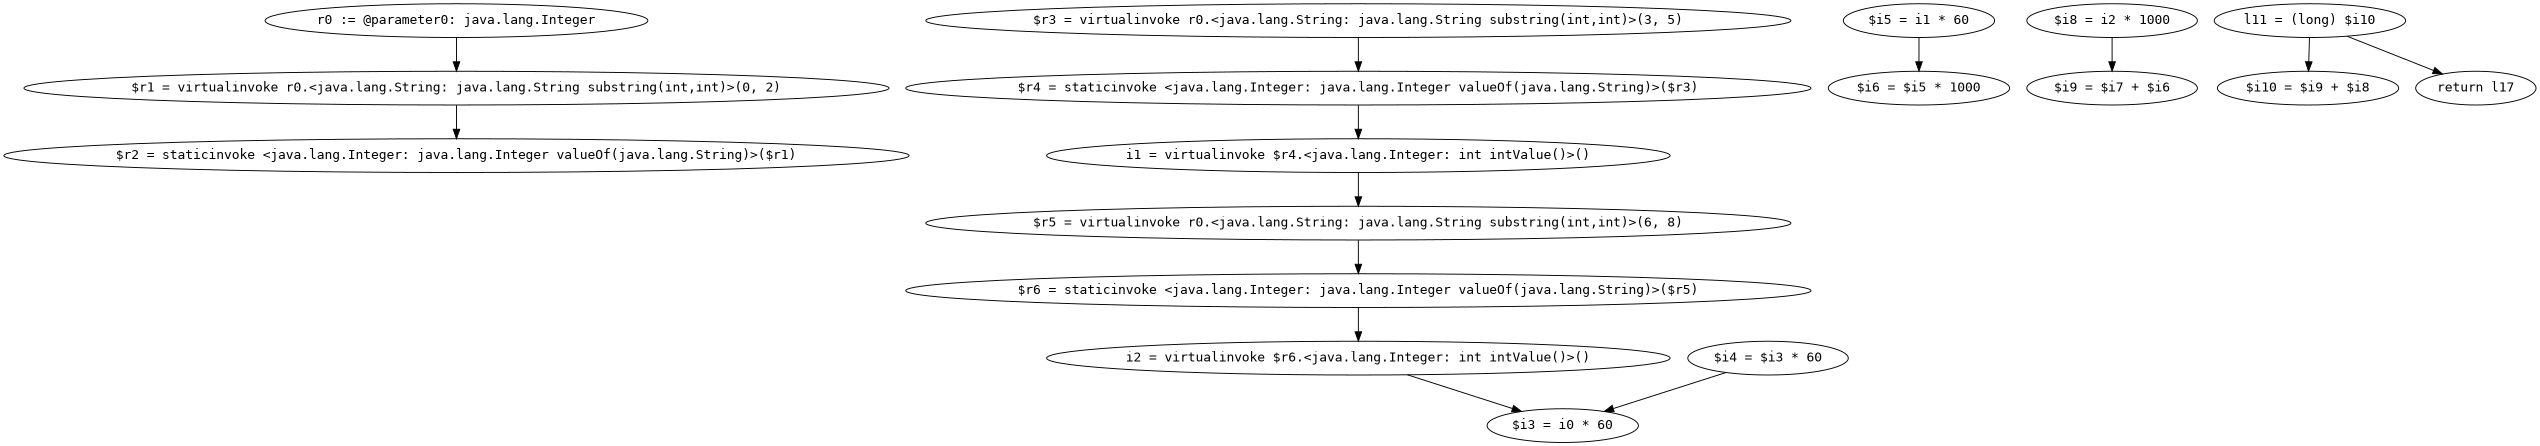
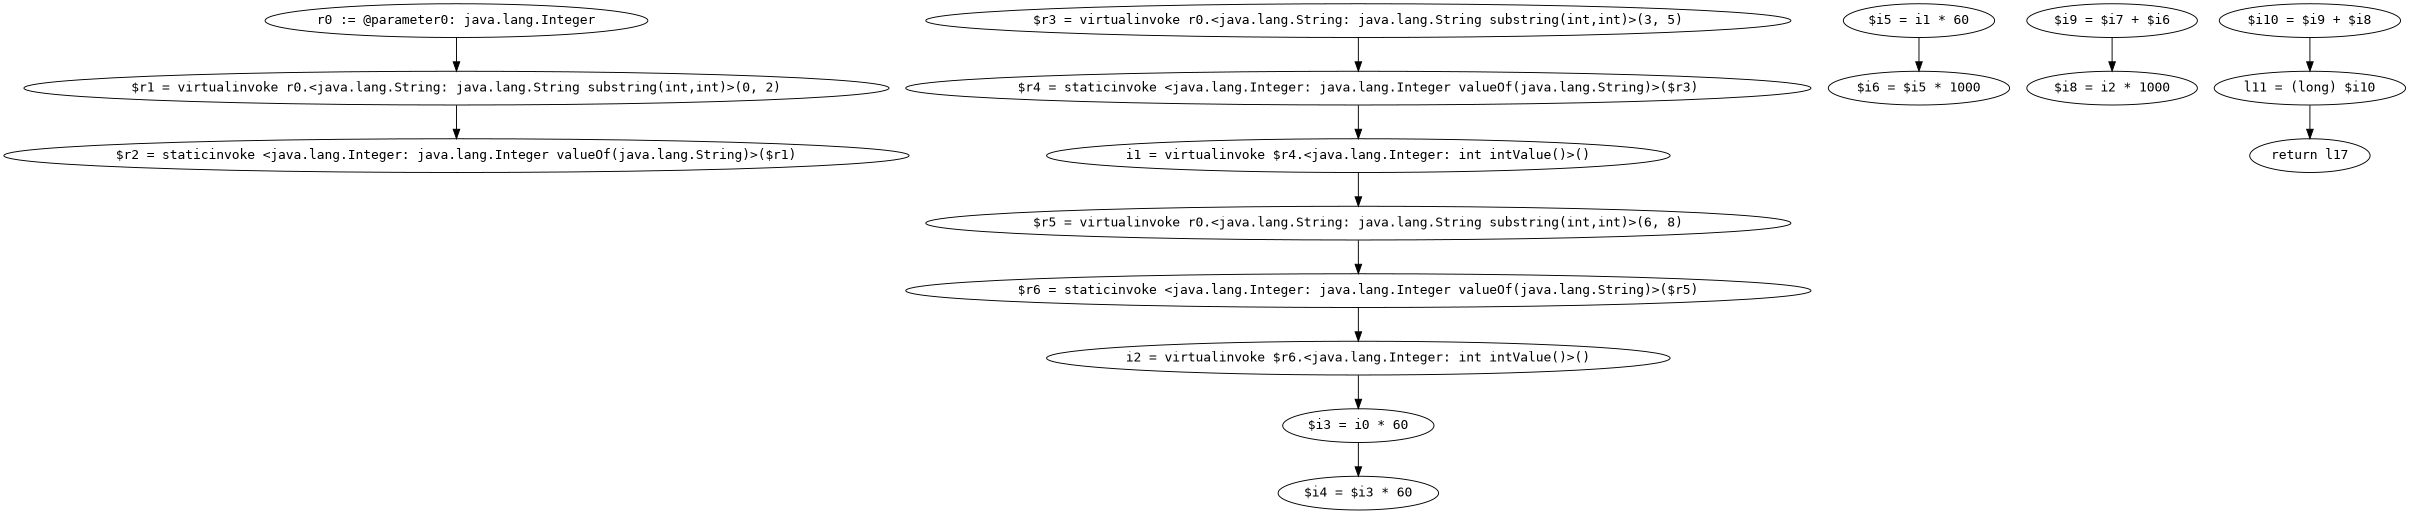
edge "$i8 = i2 * 1000" -> "$i9 = $i7 + $i6": reversed
edge "l11 = (long) $i10" -> "$i10 = $i9 + $i8": reversed
edge "$i4 = $i3 * 60" -> "$i3 = i0 * 60": reversed
